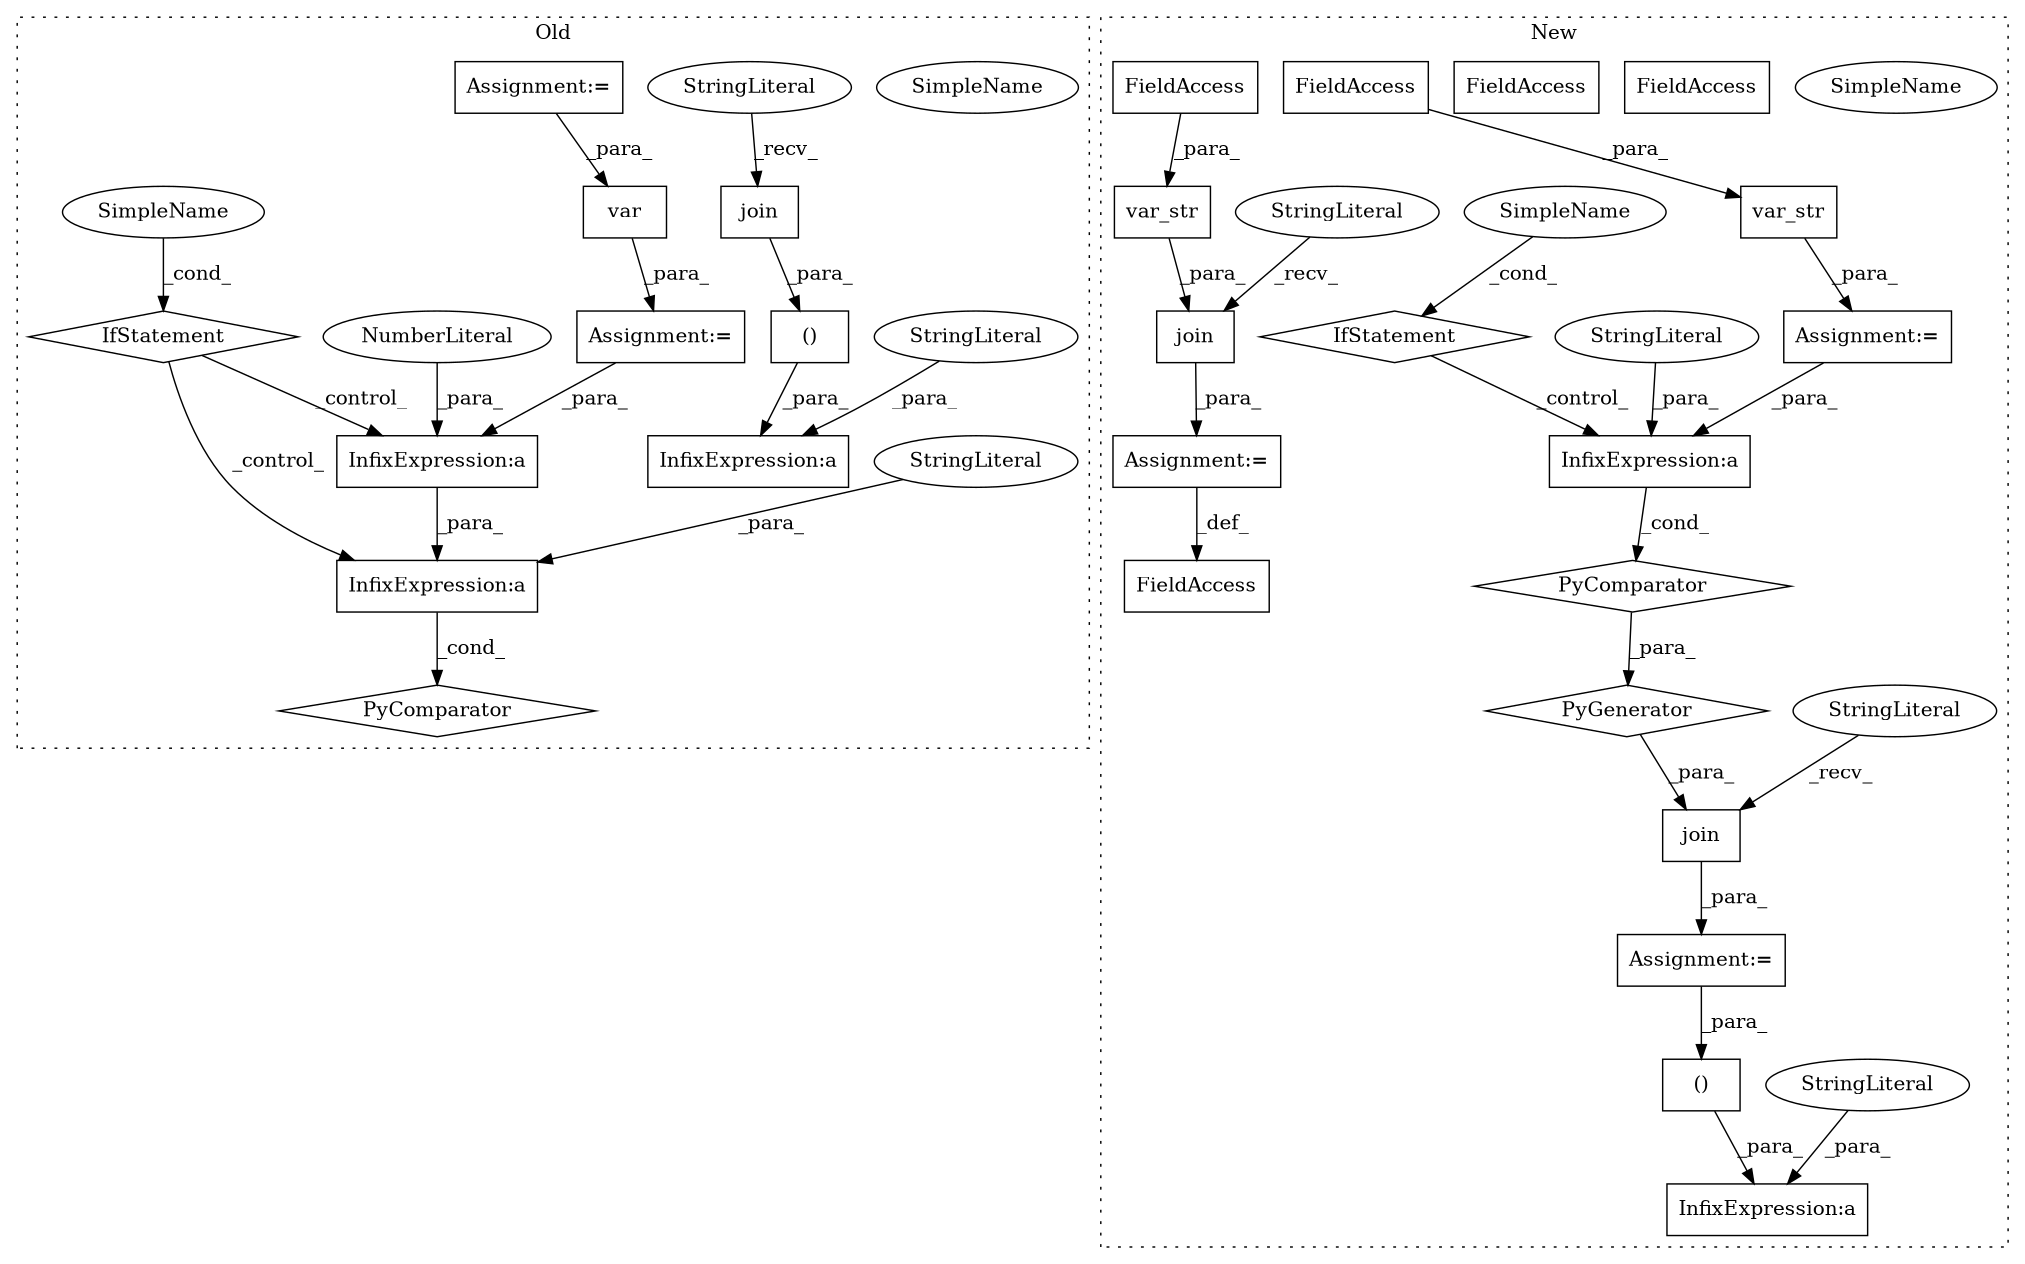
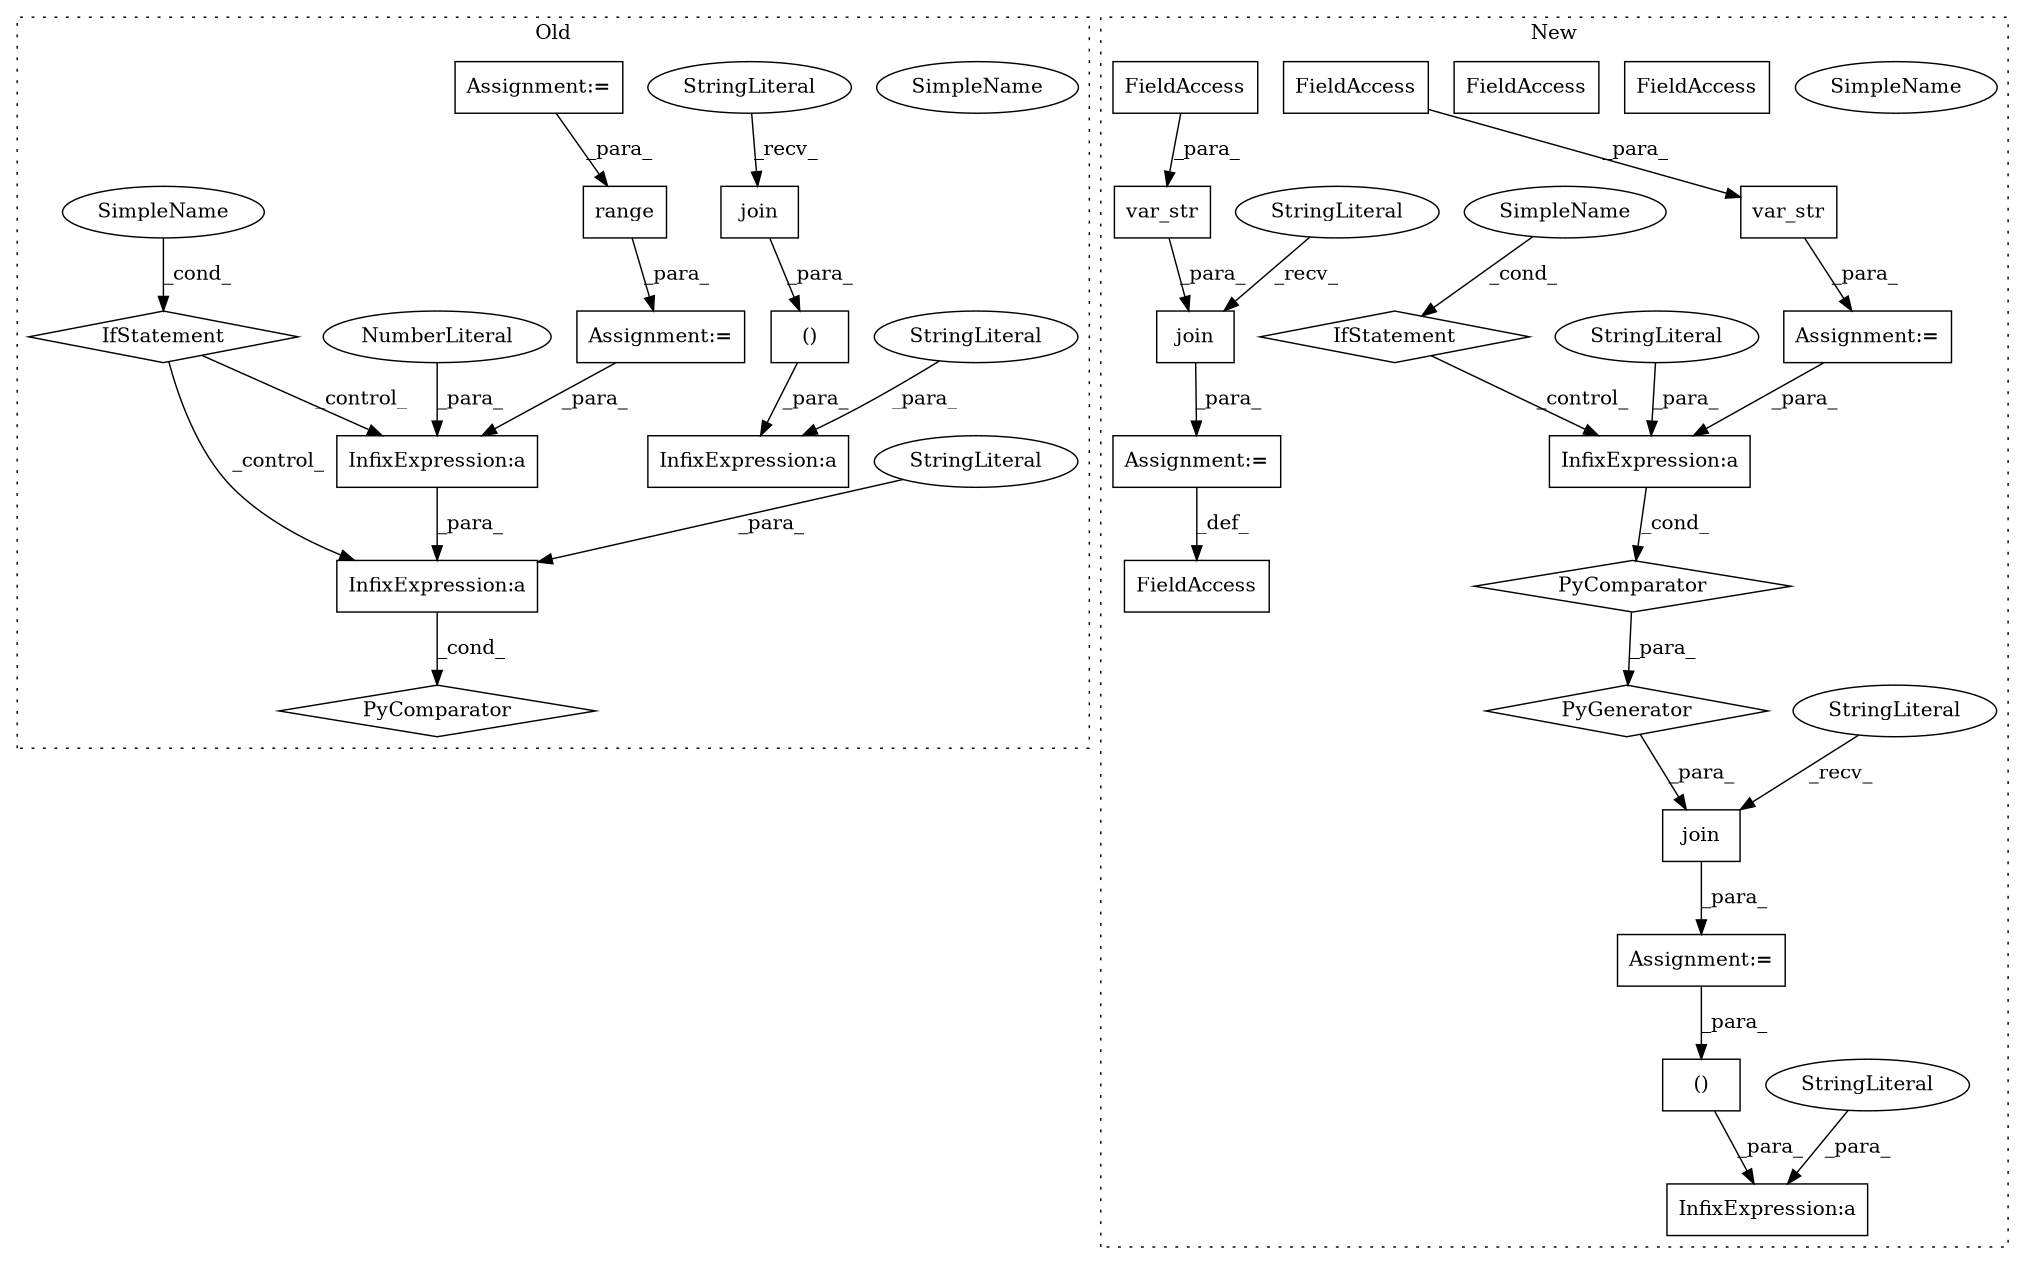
node "var": label "var" -> "range"
